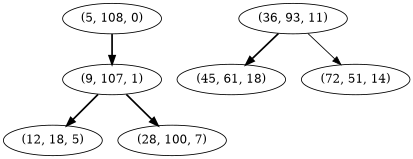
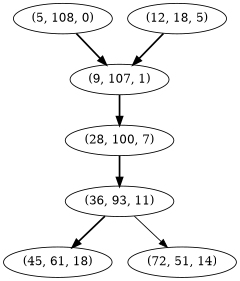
edge "(9, 107, 1)" -> "(12, 18, 5)": reversed
edge "(28, 100, 7)" -> "(36, 93, 11)": added
